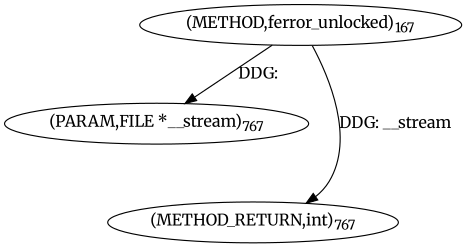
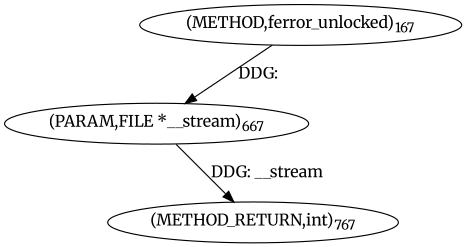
node "(PARAM,FILE *__stream)": text "767" -> "667"
edge "(METHOD,ferror_unlocked)" -> "(METHOD_RETURN,int)": now "(PARAM,FILE *__stream)" -> "(METHOD_RETURN,int)"
